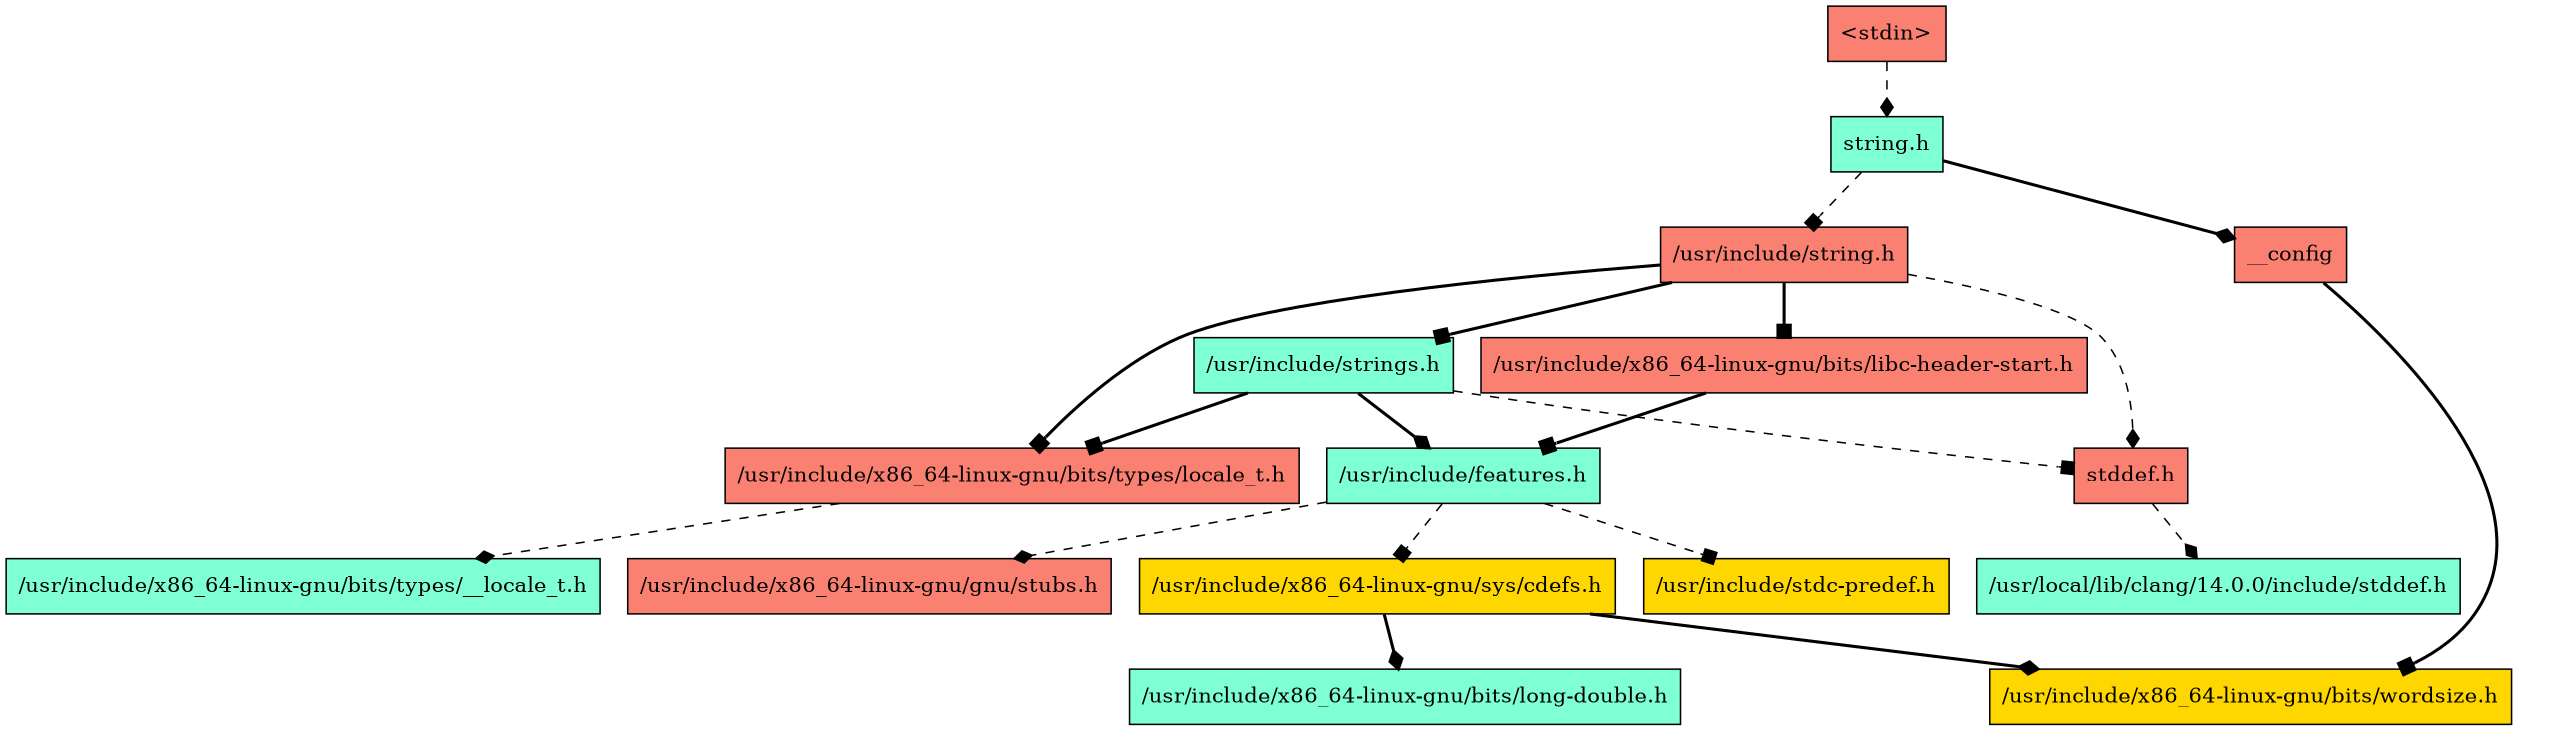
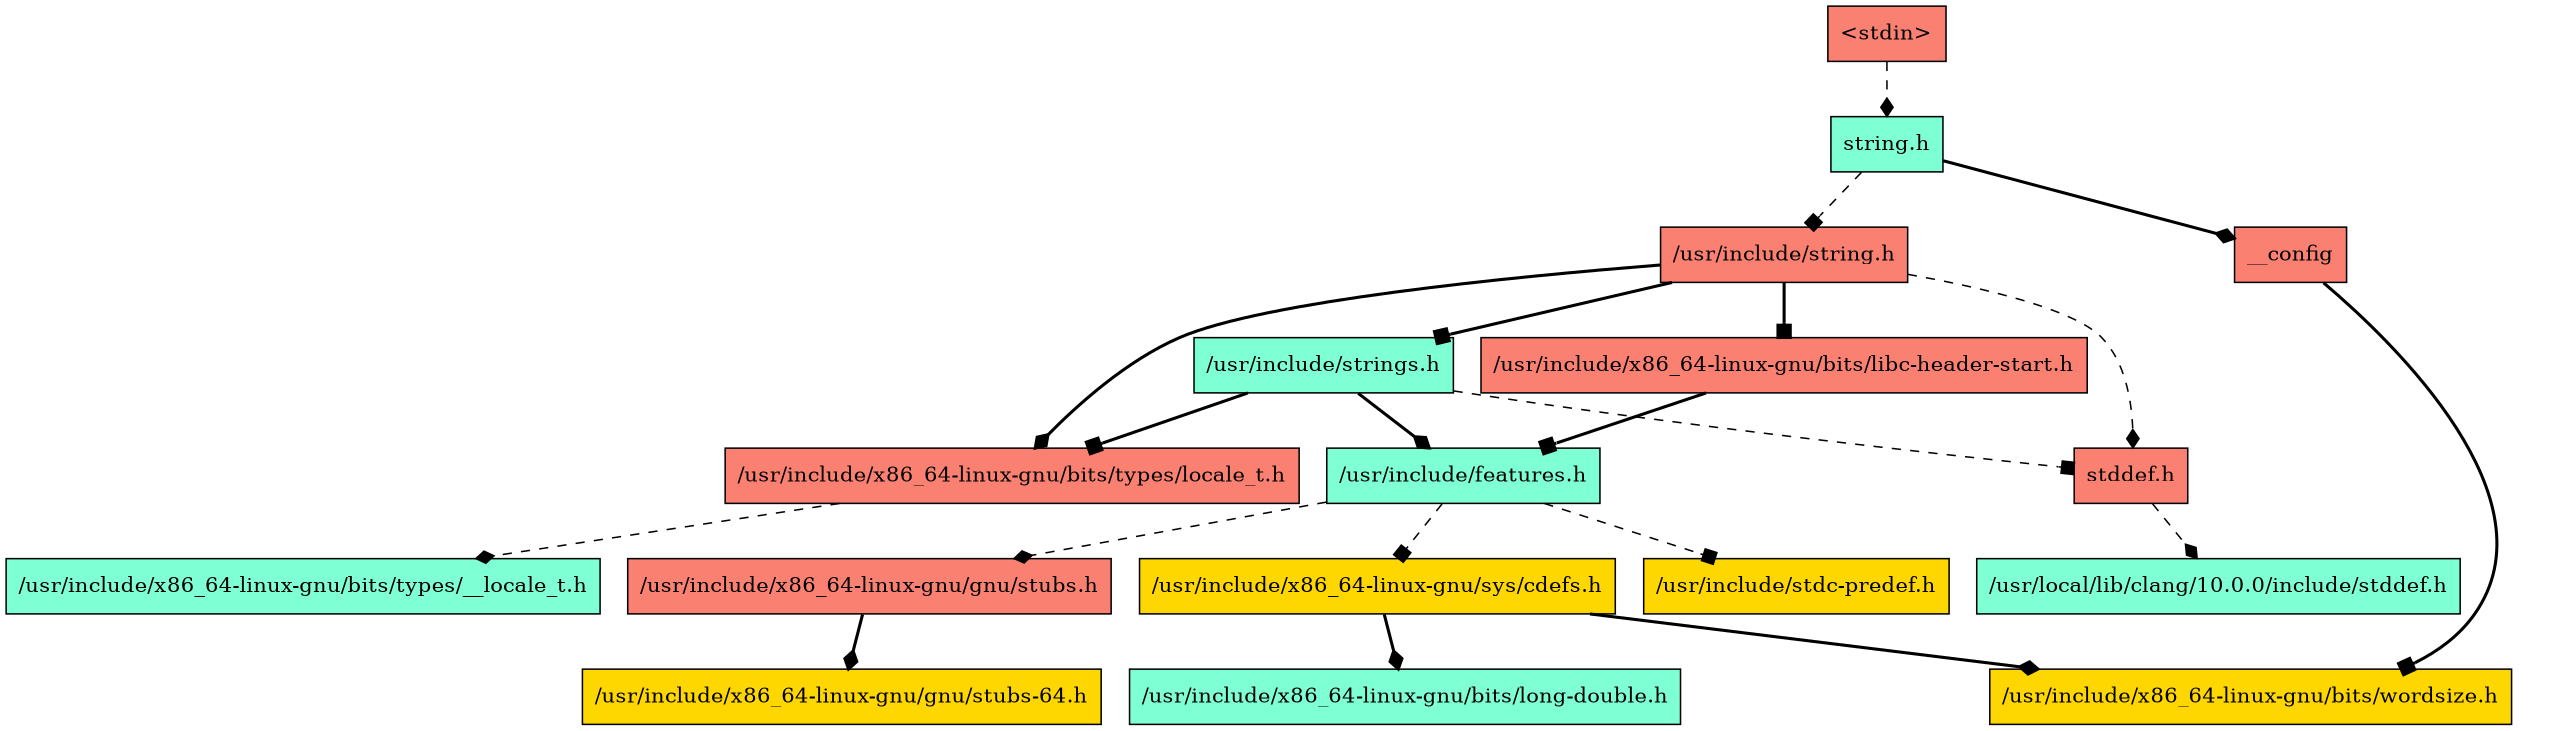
edge "/usr/include/string.h" -> "/usr/include/x86_64-linux-gnu/bits/types/locale_t.h": arrowhead box -> diamond
node "/usr/local/lib/clang/14.0.0/include/stddef.h": label "/usr/local/lib/clang/14.0.0/include/stddef.h" -> "/usr/local/lib/clang/10.0.0/include/stddef.h"
node "/usr/include/x86_64-linux-gnu/gnu/stubs-64.h": added
